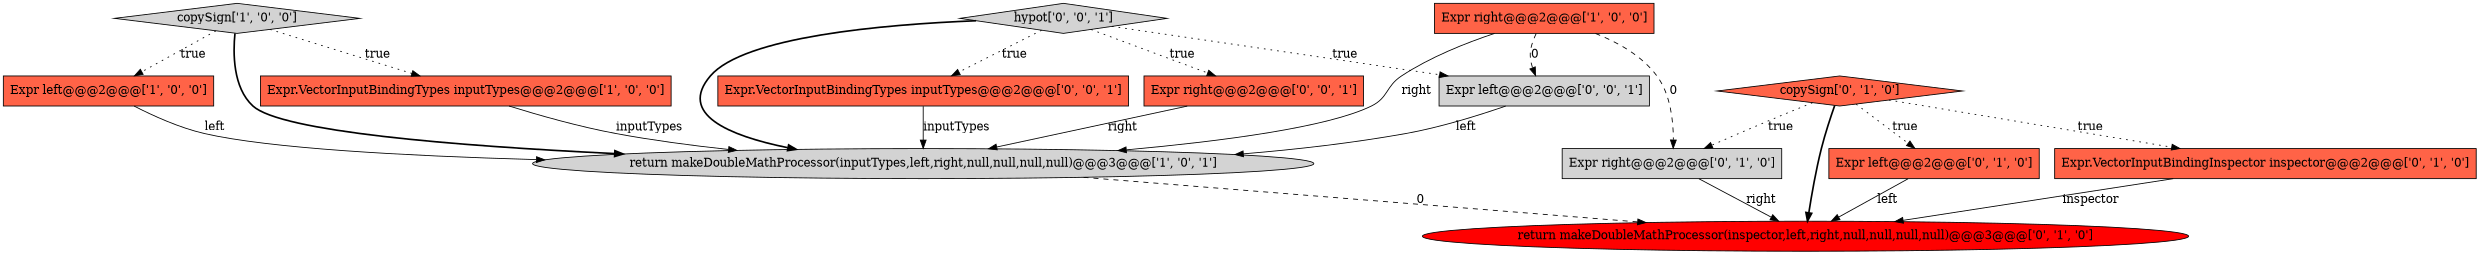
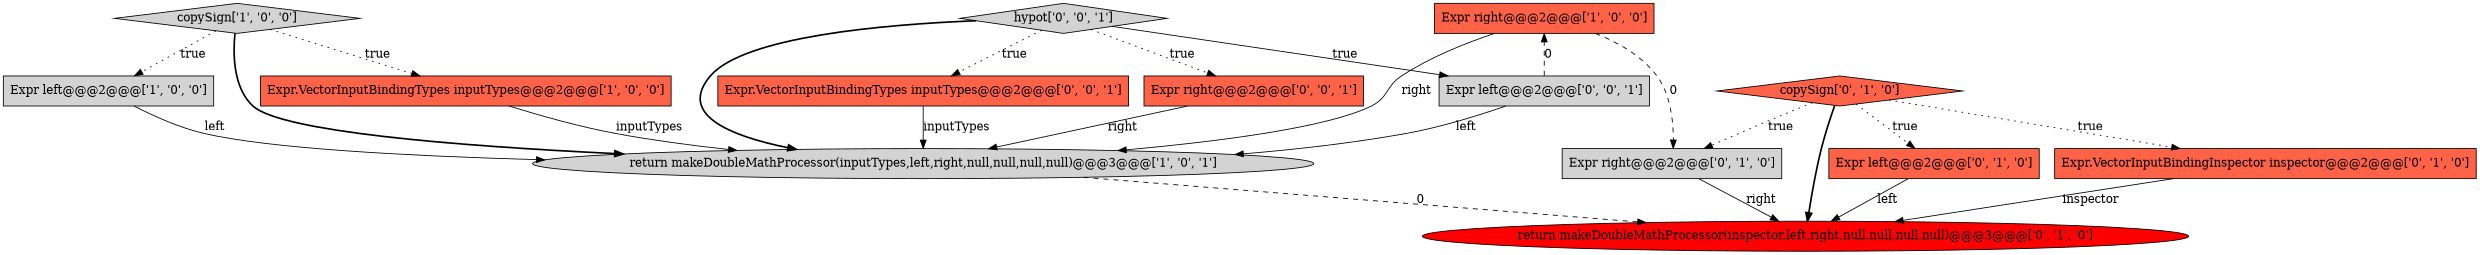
edge "Expr right@@@2@@@['1', '0', '0']" -> "Expr left@@@2@@@['0', '0', '1']": reversed
edge "hypot['0', '0', '1']" -> "Expr left@@@2@@@['0', '0', '1']": style dotted -> solid
node "Expr left@@@2@@@['1', '0', '0']": fillcolor tomato -> lightgray
